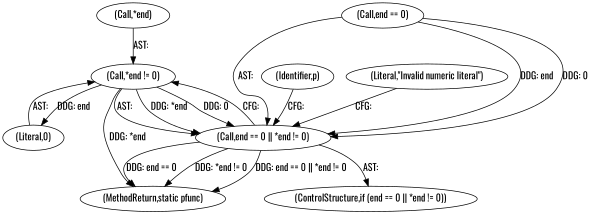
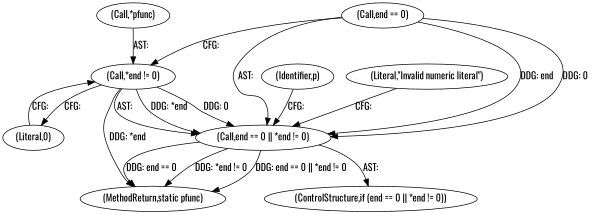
node "(Call,*end)": label "(Call,*end)" -> "(Call,*pfunc)"
edge "(Call,end == 0 || *end != 0)" -> "(Call,*end != 0)": now "(Call,end == 0)" -> "(Call,*end != 0)"
edge "(Literal,0)" -> "(Call,*end != 0)": label "AST: " -> "CFG: "
edge "(Call,*end != 0)" -> "(Literal,0)": label "DDG: end" -> "CFG: "
